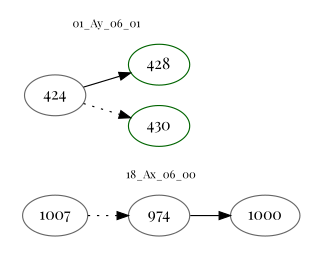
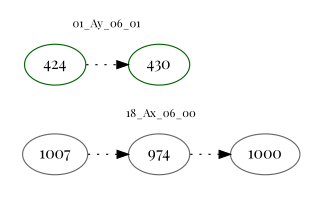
node "428": removed
node "424": color gray40 -> darkgreen
edge "974" -> "1000": style solid -> dotted
